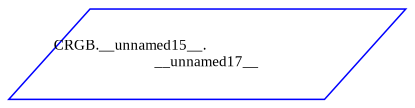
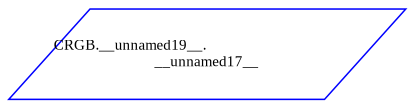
node "CRGB.__unnamed15__. __unnamed17__": label "CRGB.__unnamed15__. __unnamed17__" -> "CRGB.__unnamed19__. __unnamed17__"
